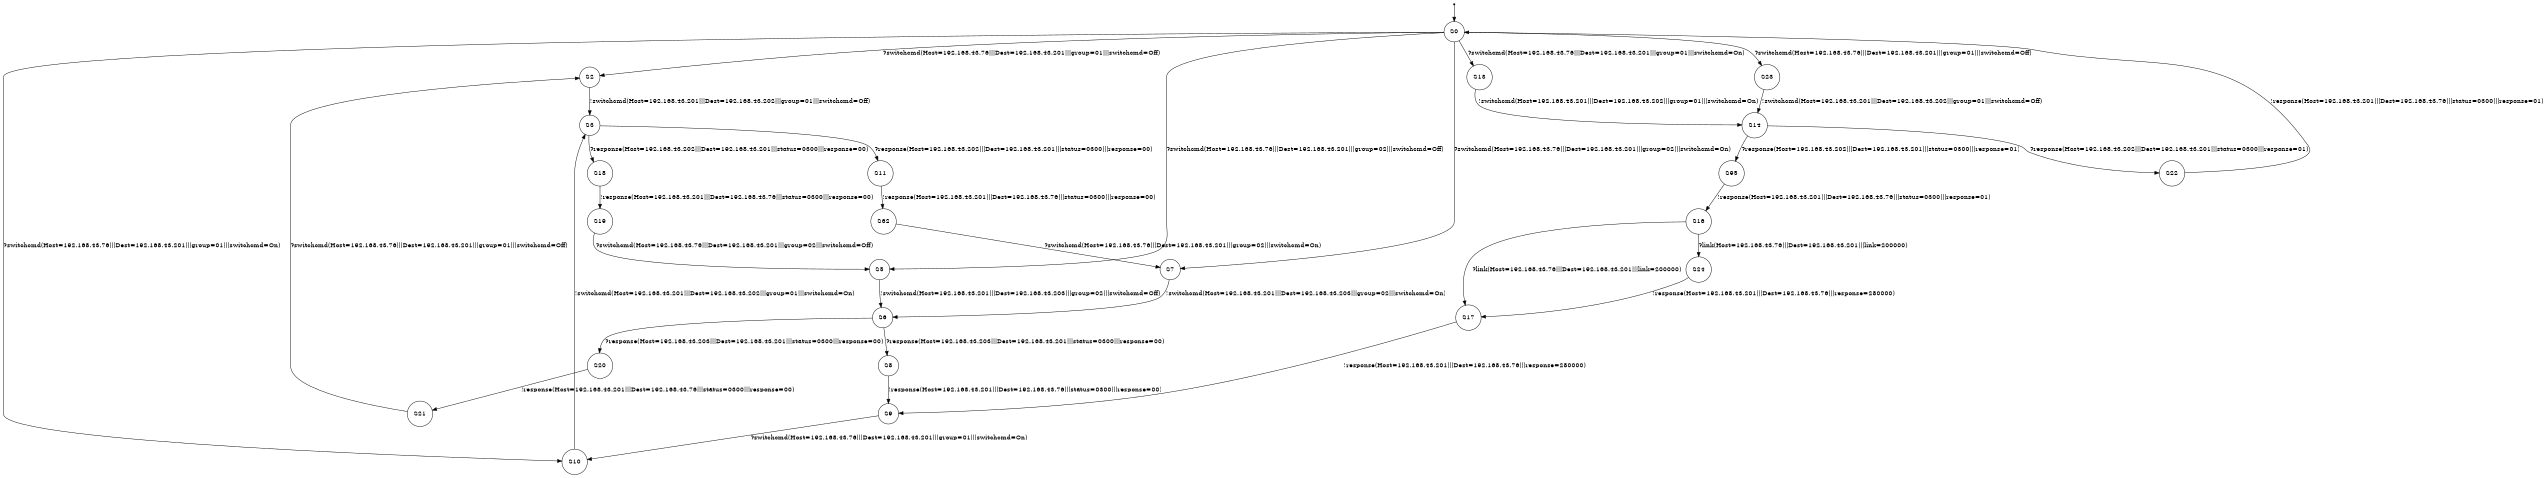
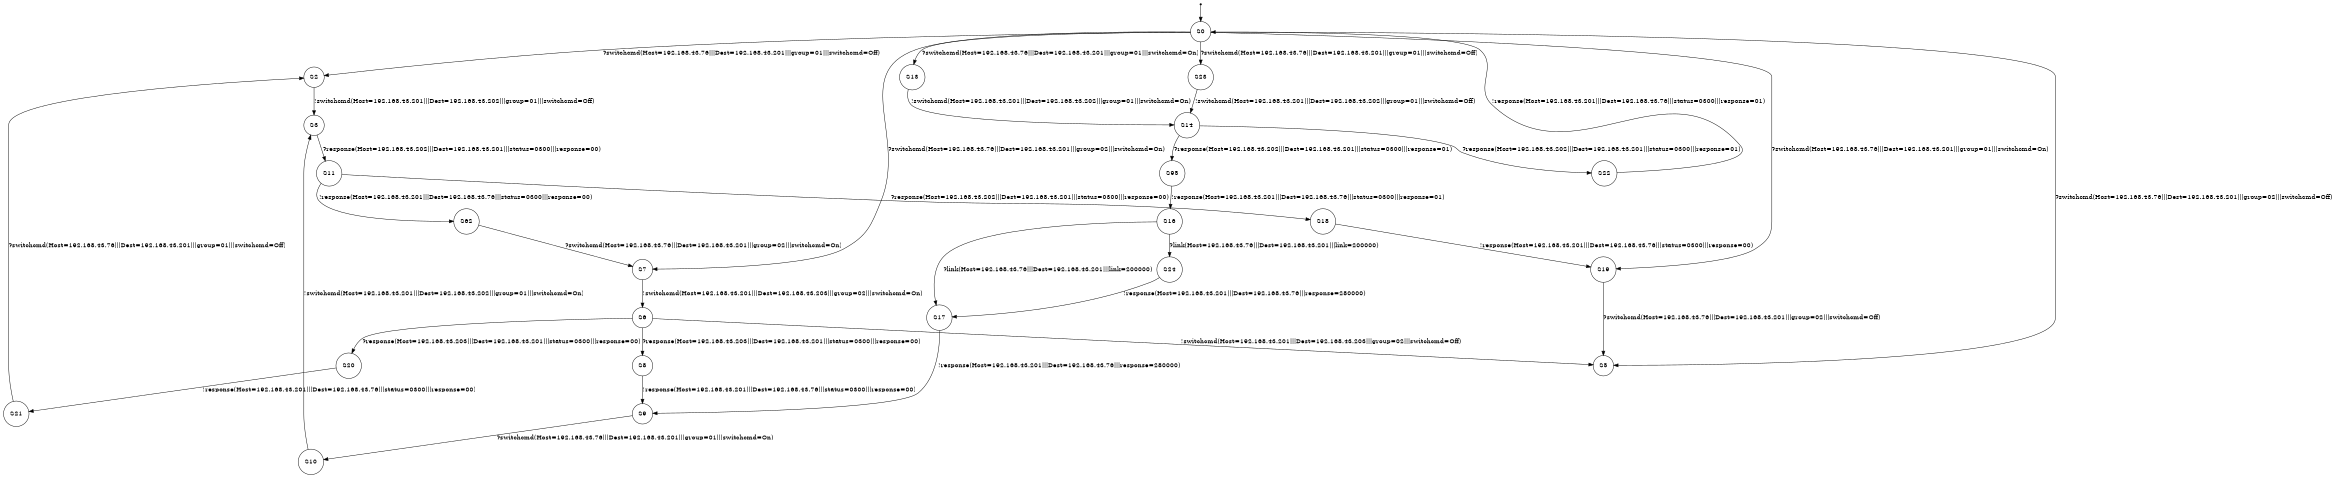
edge "S0" -> "S10": now "S0" -> "S19"
edge "S3" -> "S18": now "S11" -> "S18"
edge "S5" -> "S6": reversed
